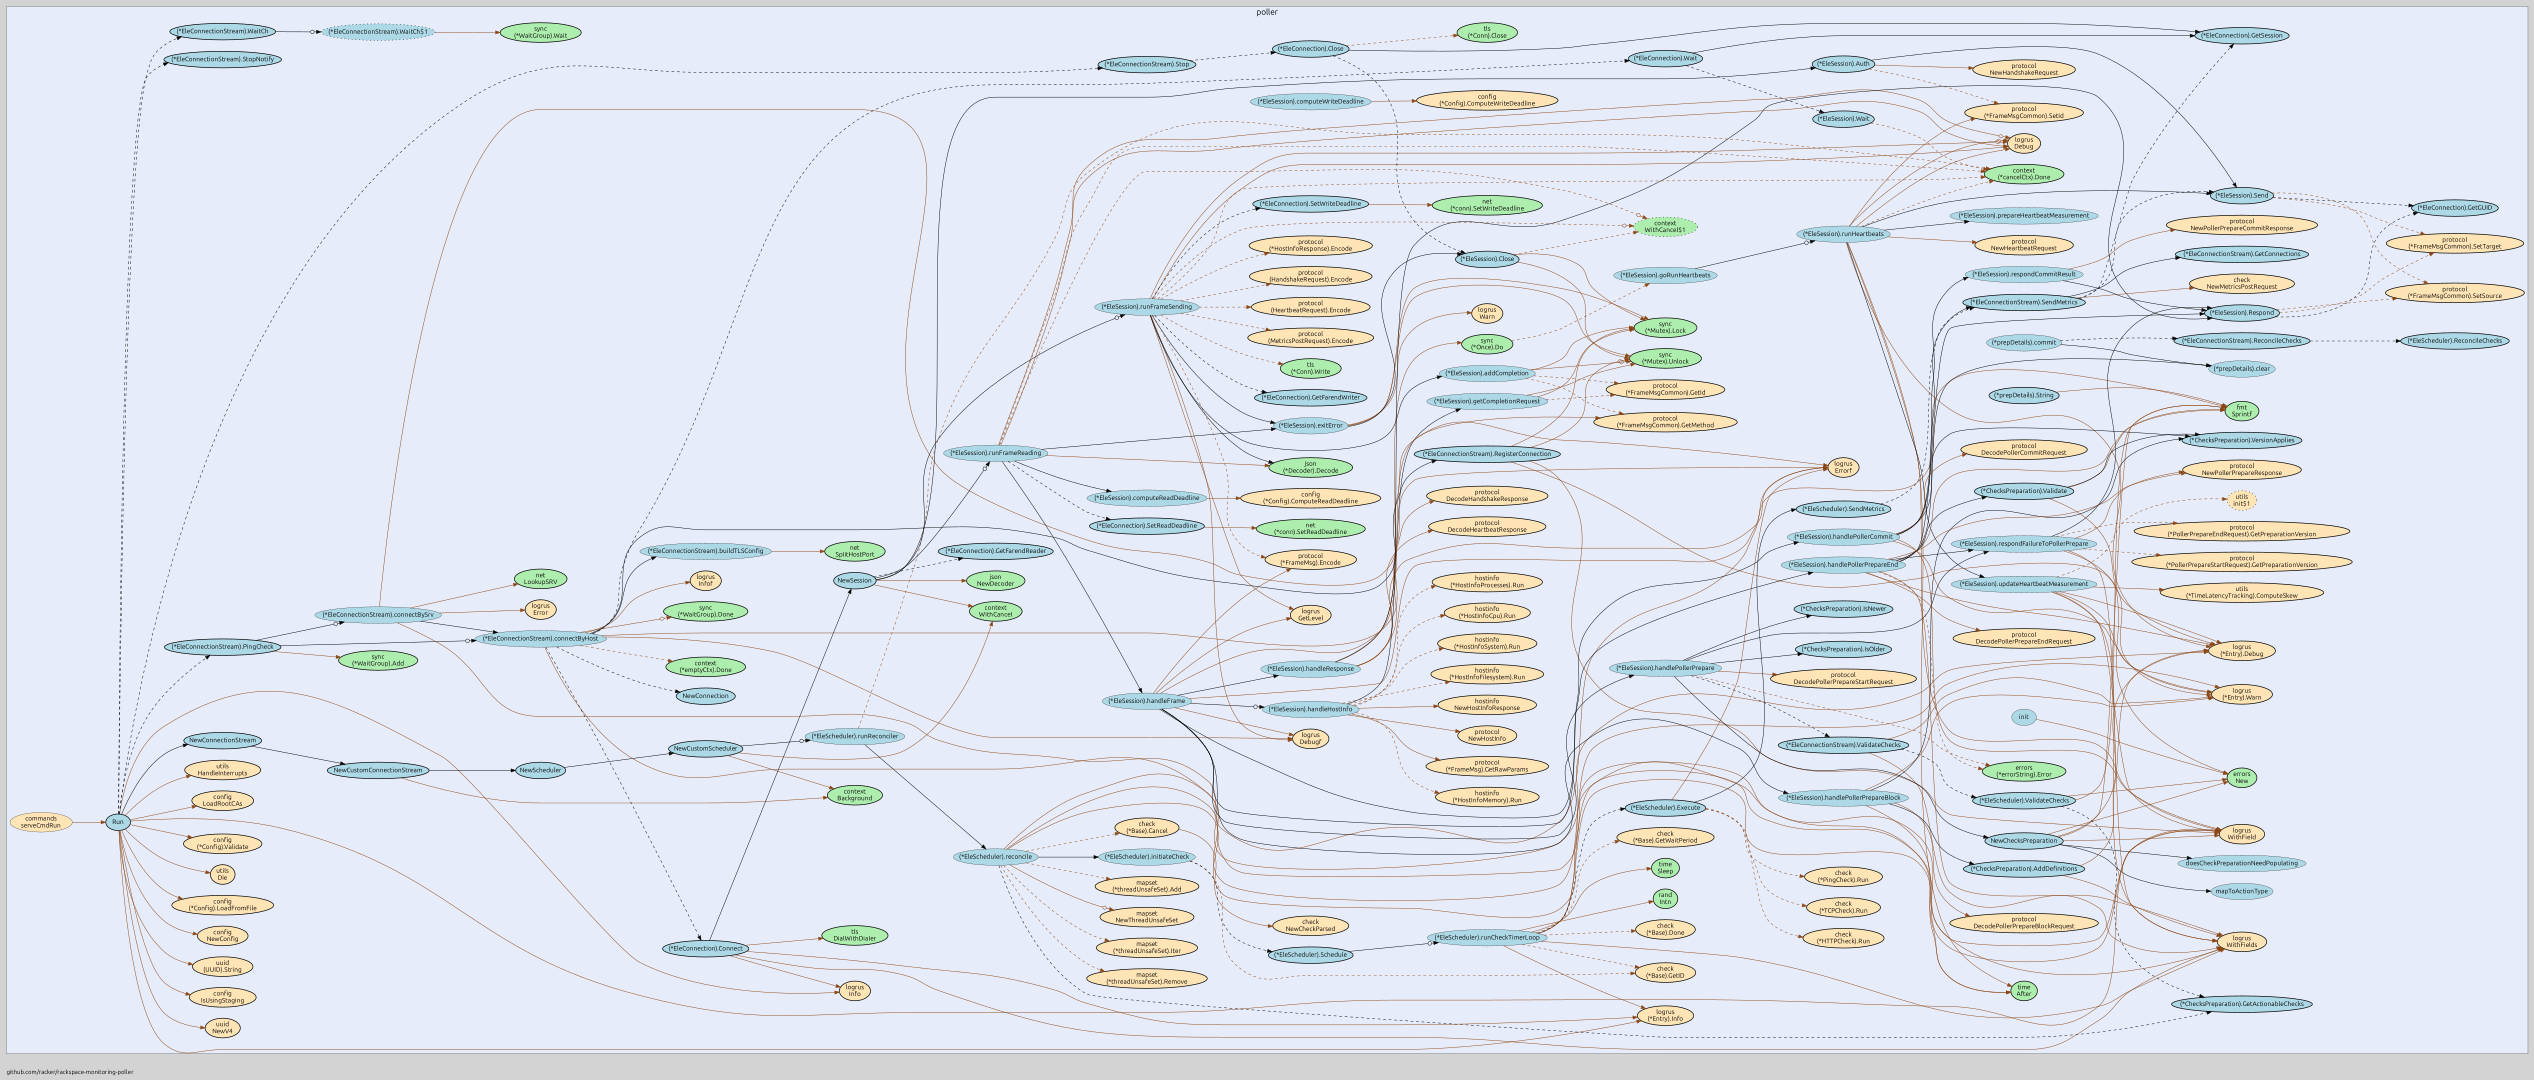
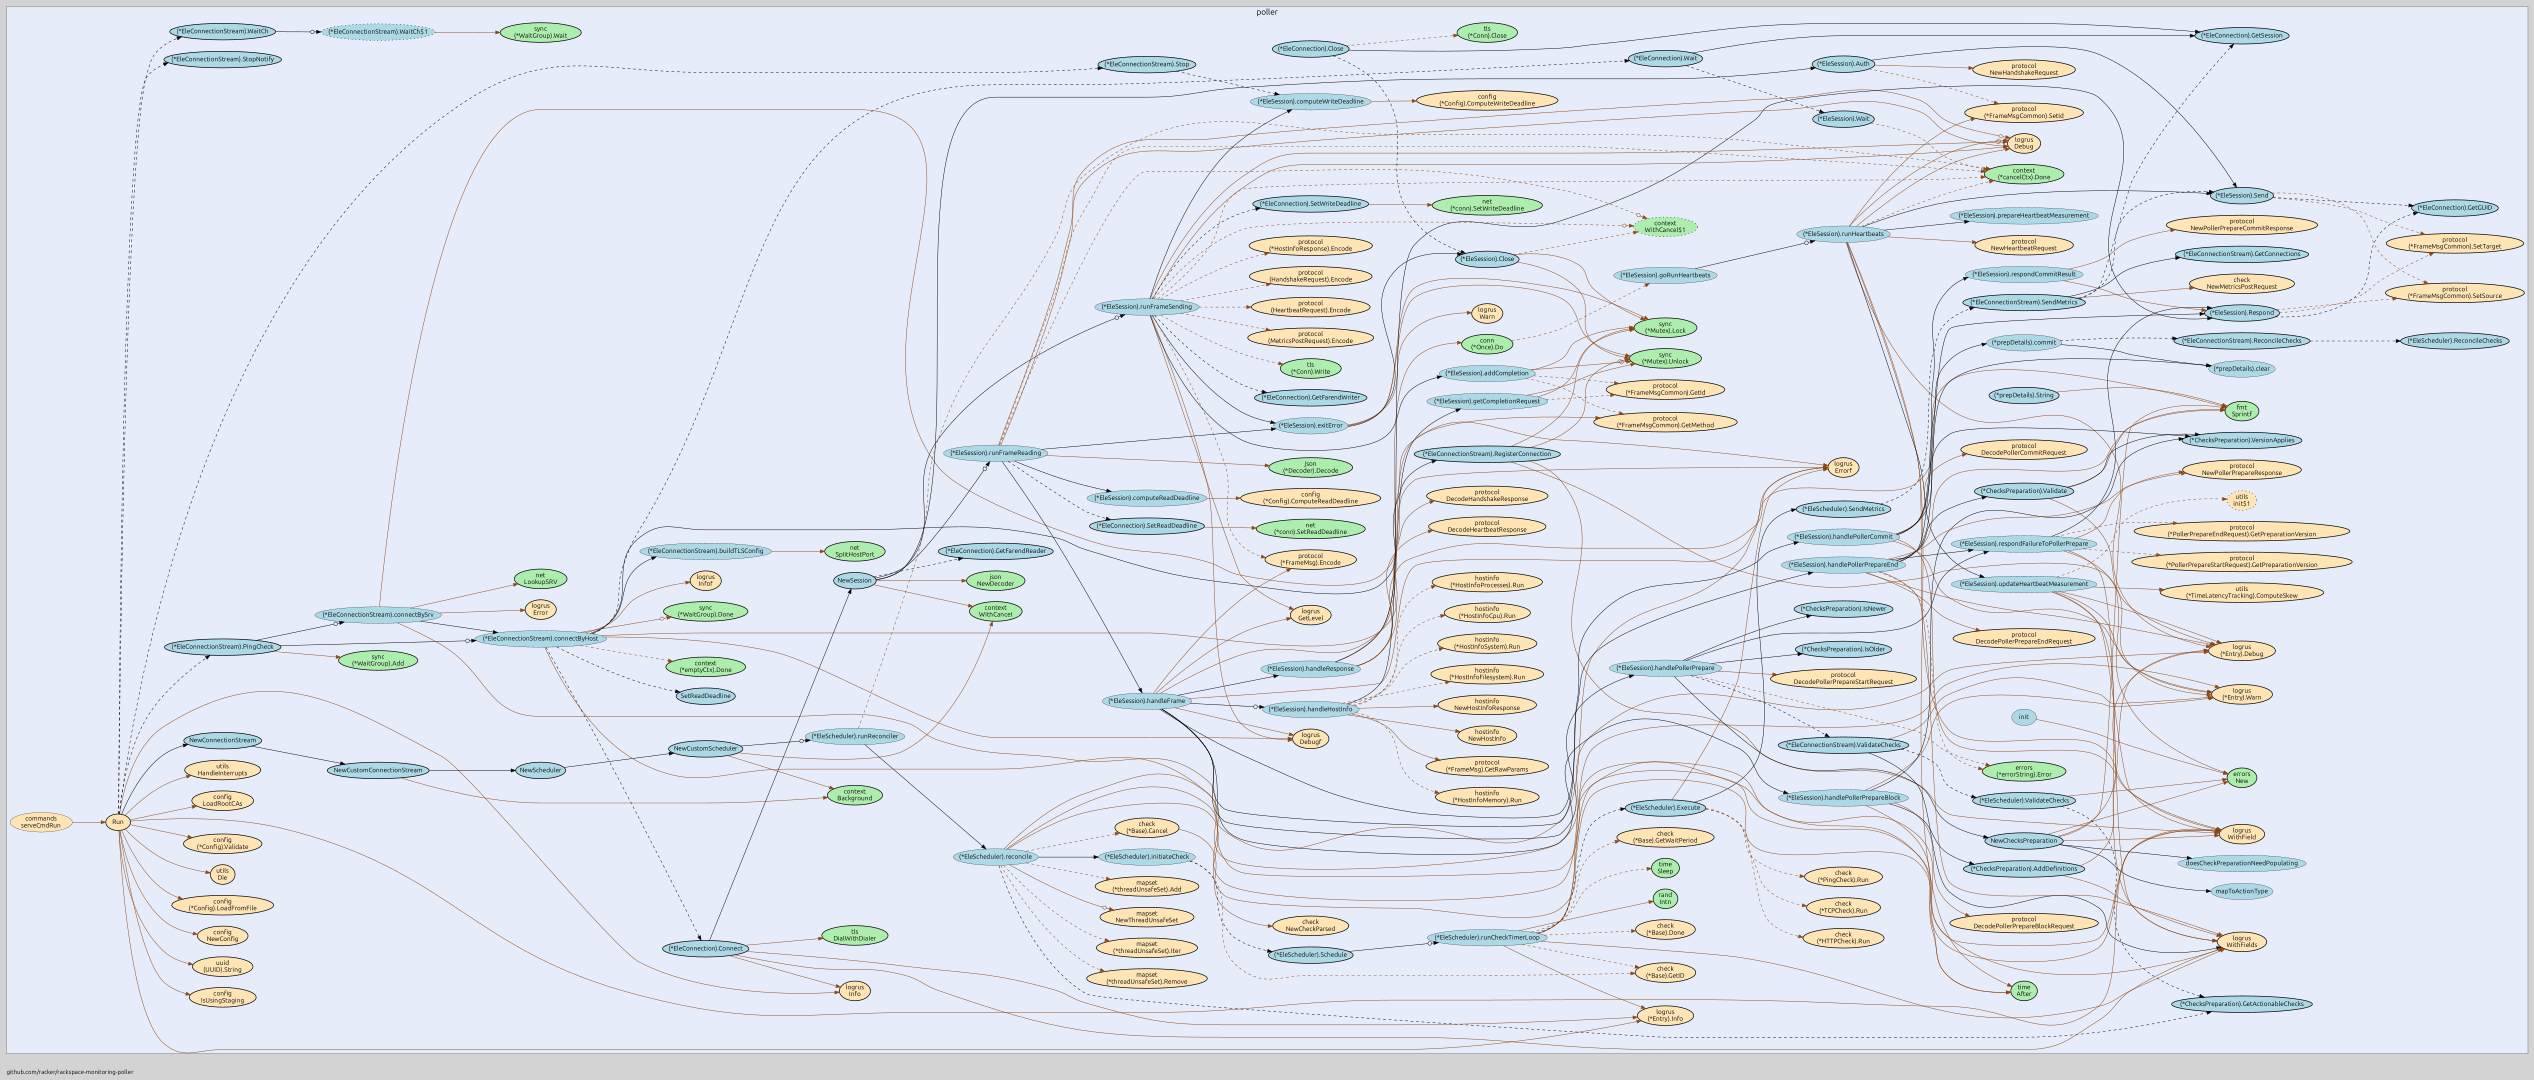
edge "(*EleConnectionStream).Stop" -> "(*EleConnection).Close": now "(*EleConnectionStream).Stop" -> "(*EleSession).computeWriteDeadline"
edge "(*EleSession).respondCommitResult" -> "(*EleSession).Respond": color black -> saddlebrown
node "sync (*Once).Do": label "sync (*Once).Do" -> "conn (*Once).Do"
edge "(*EleSession).handlePollerCommit" -> "(*EleConnectionStream).SendMetrics": now "(*EleSession).handlePollerCommit" -> "(*prepDetails).commit"
edge "(*EleSession).runFrameSending" -> "json (*Decoder).Decode": now "(*EleSession).runFrameSending" -> "(*EleSession).computeWriteDeadline"
edge "(*EleScheduler).ValidateChecks" -> "fmt Sprintf": removed
node "NewConnection": label "NewConnection" -> "SetReadDeadline"
node "protocol NewHostInfo": label "protocol NewHostInfo" -> "hostinfo NewHostInfo"
node "Run": fillcolor lightblue -> moccasin
edge "(*EleScheduler).runCheckTimerLoop" -> "time Sleep": style solid -> dashed
edge "(*EleConnectionStream).ValidateChecks" -> "logrus WithFields": color saddlebrown -> black
node "uuid NewV4": removed
